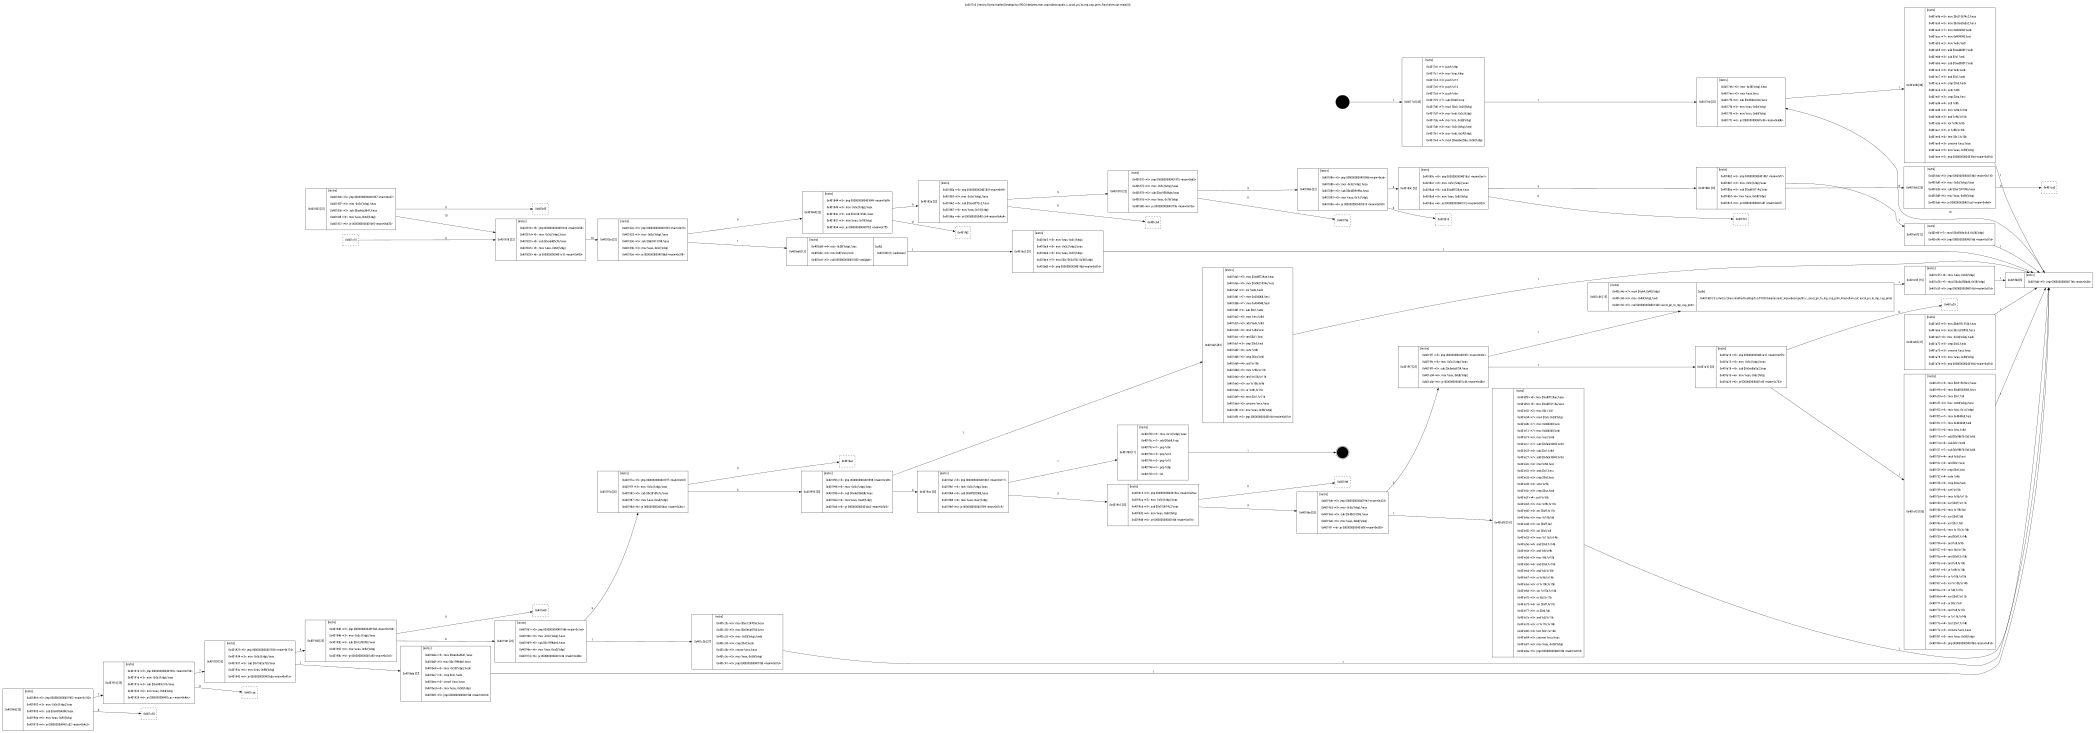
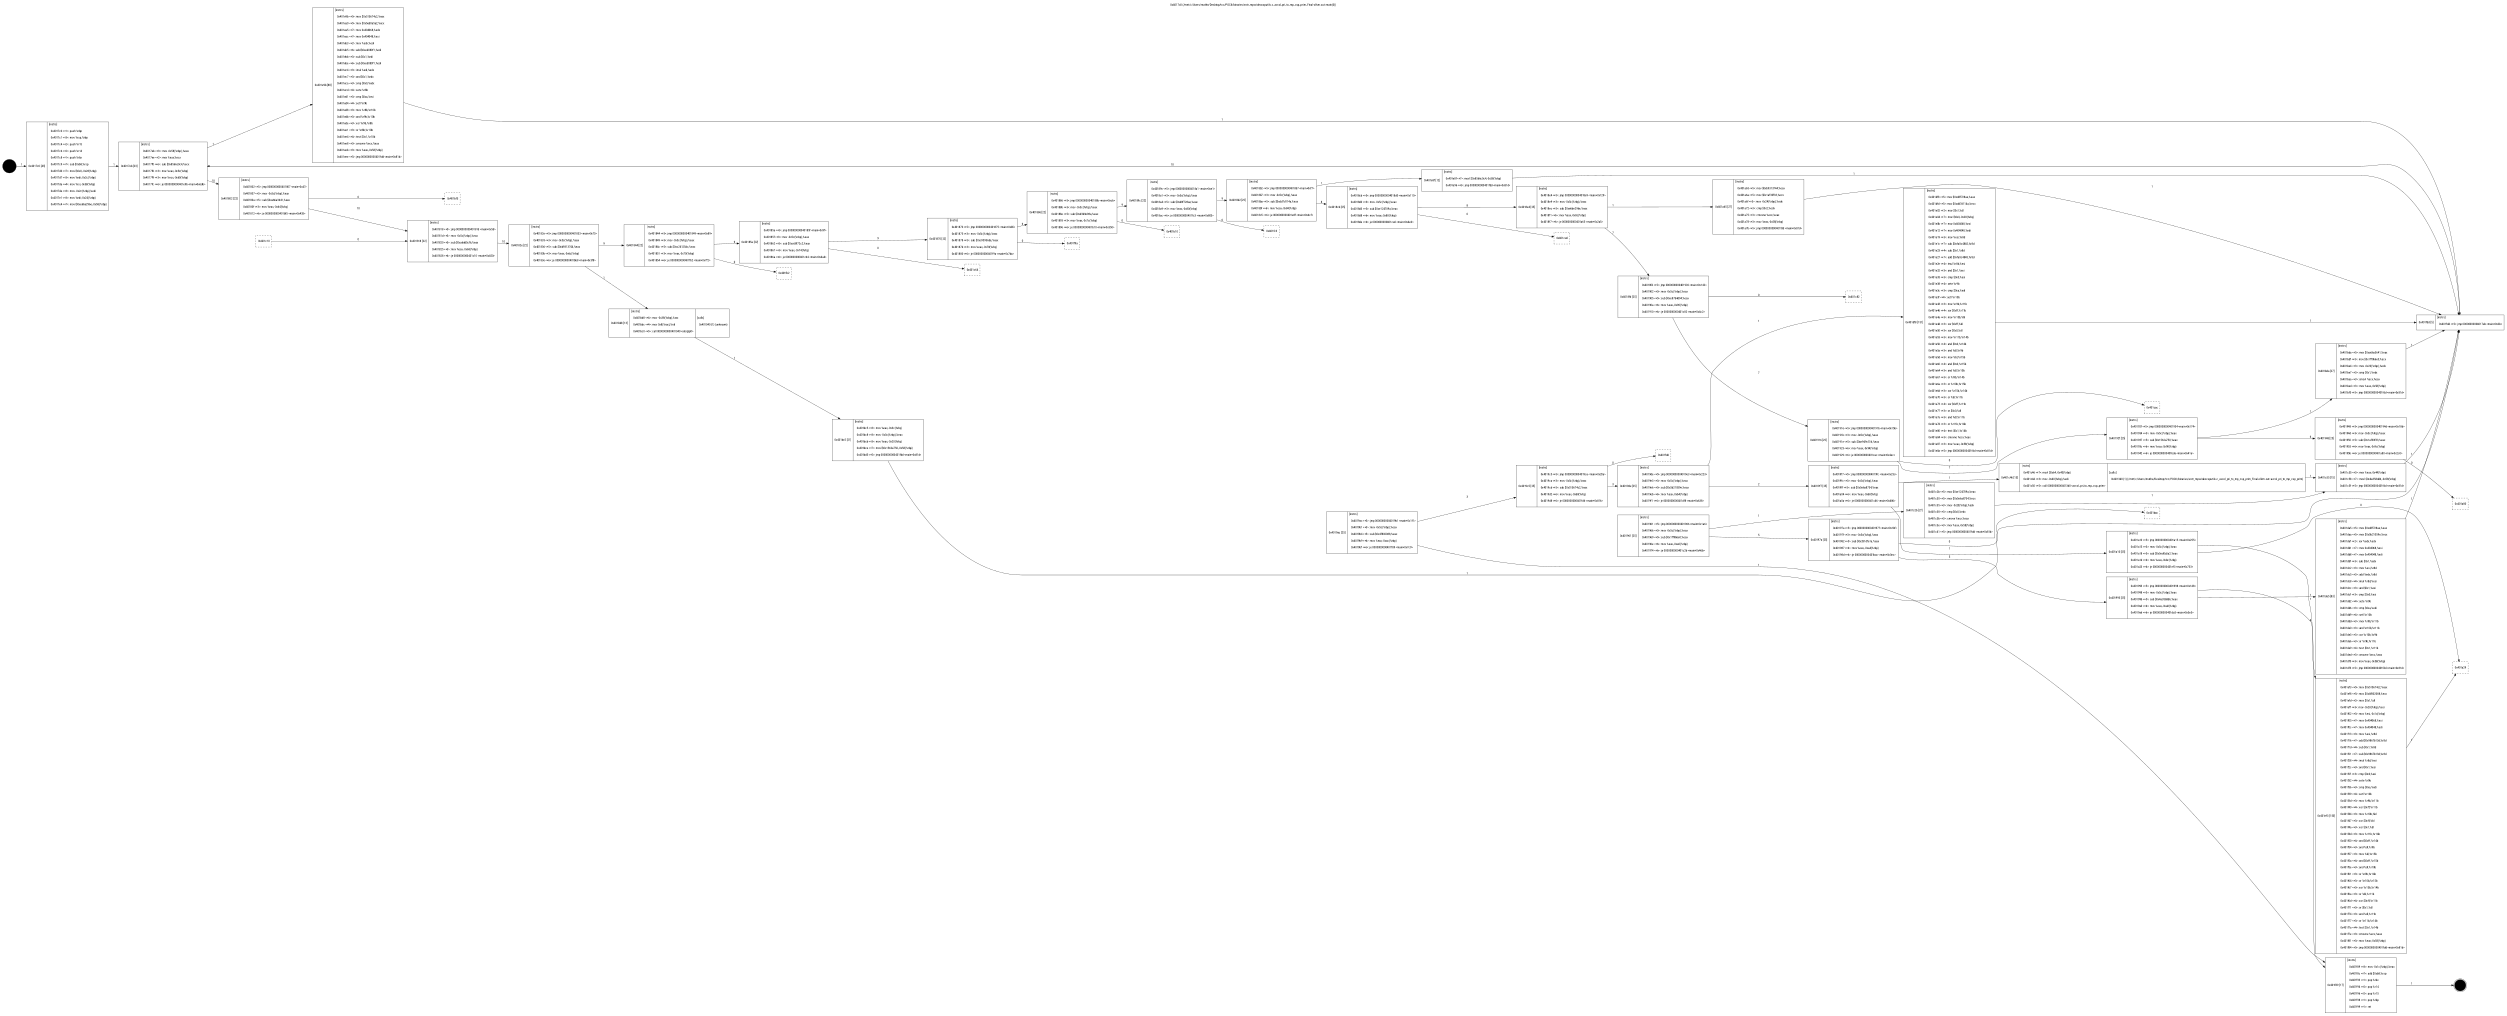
edge "0x4017eb [23]" -> "0x401802 [22]": added, label "10"
node "0x4018e4 [25]": added
edge "0x401ef3 [150]" -> "0x401fdd [5]": now "0x401ef3 [150]" -> "0x401a29"
edge "0x401993 [25]" -> "0x4019ac [25]": now "0x401993 [25]" -> "0x401f89 [17]"
edge "0x401948 [25]" -> "0x401961 [25]": removed, label "6"
edge "0x401c2b [27]" -> "0x401fdd [5]": now "0x401c2b [27]" -> "0x401c55 [15]"
